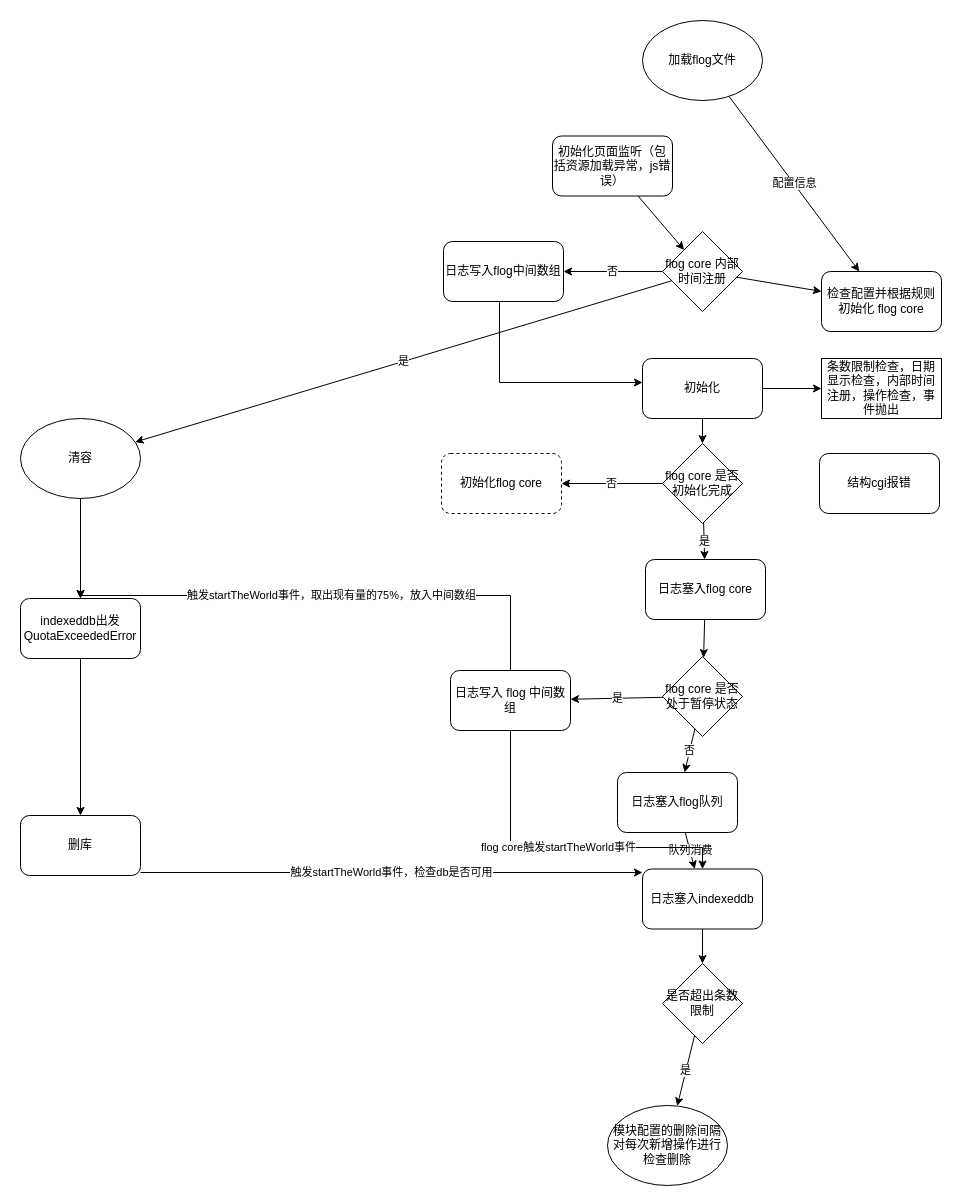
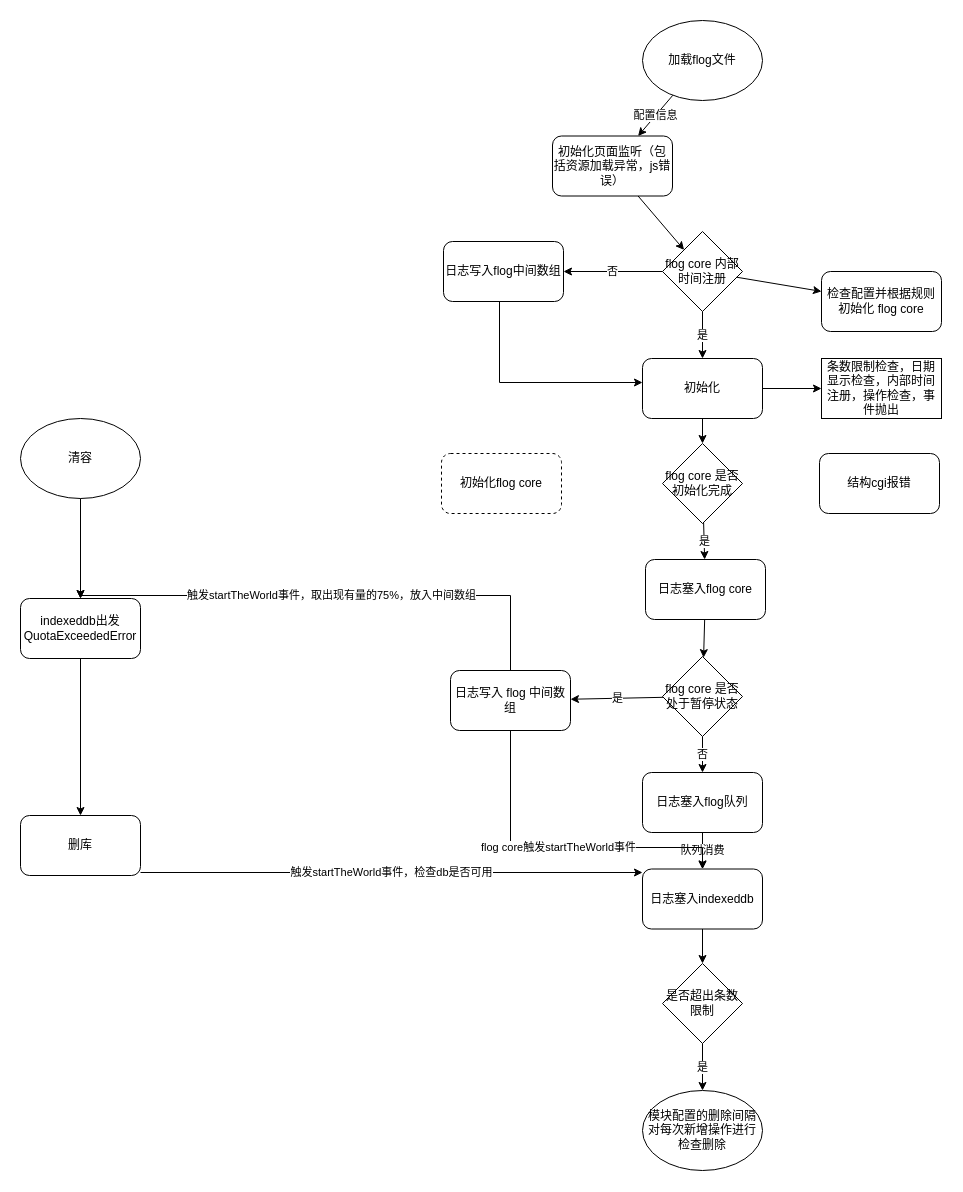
edge "加载flog文件" -> "检查配置并根据规则初始化 flog core": now "加载flog文件" -> "初始化页面监听（包括资源加载异常，js错误）"
edge "flog core 内部时间注册" -> "清容": now "flog core 内部时间注册" -> "初始化"
edge "flog core 是否初始化完成" -> "初始化flog core": removed, label "否"
node "日志塞入flog队列": moved (678, 803) -> (703, 803)
node "模块配置的删除间隔对每次新增操作进行检查删除": moved (668, 1146) -> (703, 1131)
